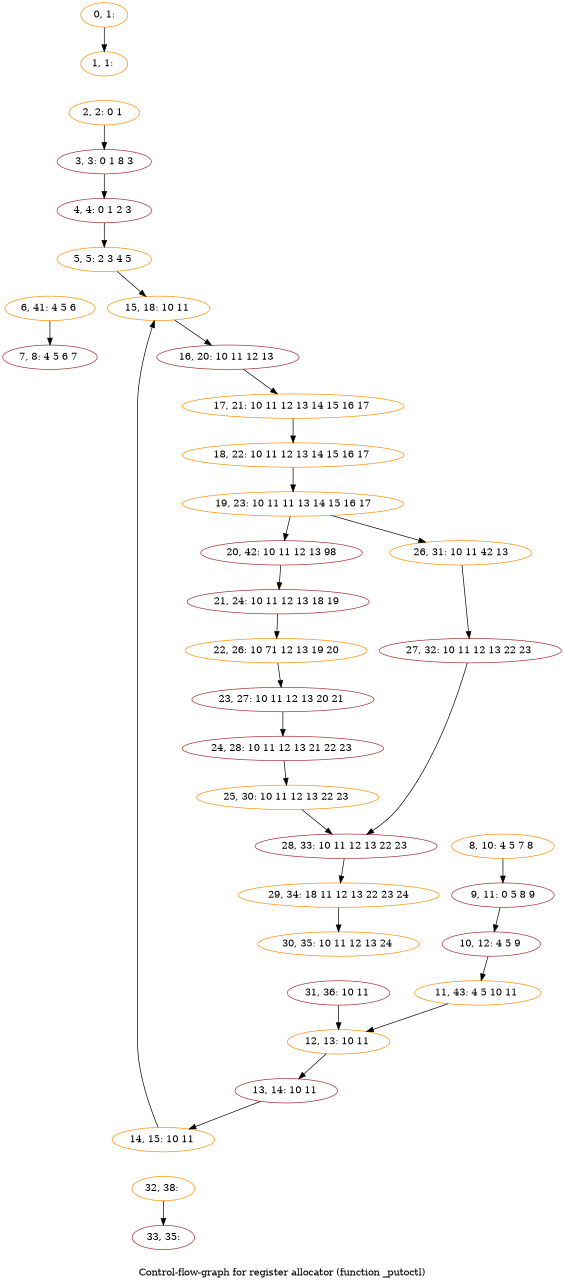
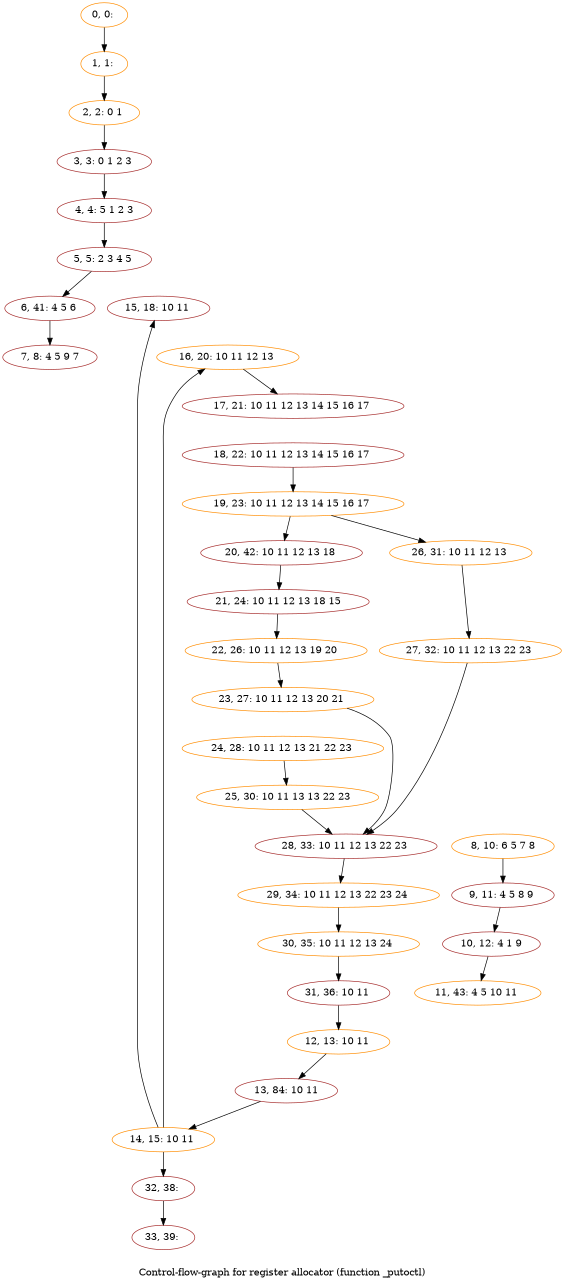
node "0, 1:": label "0, 1:" -> "0, 0:"
edge "1, 1:" -> "2, 2: 0 1": added
node "3, 3: 0 1 8 3": label "3, 3: 0 1 8 3" -> "3, 3: 0 1 2 3"
node "4, 4: 0 1 2 3": label "4, 4: 0 1 2 3" -> "4, 4: 5 1 2 3"
node "5, 5: 2 3 4 5": color darkorange -> brown
edge "5, 5: 2 3 4 5" -> "15, 18: 10 11": now "5, 5: 2 3 4 5" -> "6, 41: 4 5 6"
node "6, 41: 4 5 6": color darkorange -> brown
node "15, 18: 10 11": color darkorange -> brown
edge "15, 18: 10 11" -> "16, 20: 10 11 12 13": now "14, 15: 10 11" -> "16, 20: 10 11 12 13"
node "7, 8: 4 5 6 7": label "7, 8: 4 5 6 7" -> "7, 8: 4 5 9 7"
node "16, 20: 10 11 12 13": color brown -> darkorange
node "17, 21: 10 11 12 13 14 15 16 17": color darkorange -> brown
edge "17, 21: 10 11 12 13 14 15 16 17" -> "18, 22: 10 11 12 13 14 15 16 17": removed
node "18, 22: 10 11 12 13 14 15 16 17": color darkorange -> brown
node "19, 23: 10 11 11 13 14 15 16 17": label "19, 23: 10 11 11 13 14 15 16 17" -> "19, 23: 10 11 12 13 14 15 16 17"
node "20, 42: 10 11 12 13 98": label "20, 42: 10 11 12 13 98" -> "20, 42: 10 11 12 13 18"
node "26, 31: 10 11 42 13": label "26, 31: 10 11 42 13" -> "26, 31: 10 11 12 13"
node "21, 24: 10 11 12 13 18 19": label "21, 24: 10 11 12 13 18 19" -> "21, 24: 10 11 12 13 18 15"
node "22, 26: 10 71 12 13 19 20": label "22, 26: 10 71 12 13 19 20" -> "22, 26: 10 11 12 13 19 20"
node "27, 32: 10 11 12 13 22 23": color brown -> darkorange
node "23, 27: 10 11 12 13 20 21": color brown -> darkorange
edge "23, 27: 10 11 12 13 20 21" -> "24, 28: 10 11 12 13 21 22 23": now "23, 27: 10 11 12 13 20 21" -> "28, 33: 10 11 12 13 22 23"
node "24, 28: 10 11 12 13 21 22 23": color brown -> darkorange
node "25, 30: 10 11 12 13 22 23": label "25, 30: 10 11 12 13 22 23" -> "25, 30: 10 11 13 13 22 23"
node "8, 10: 4 5 7 8": label "8, 10: 4 5 7 8" -> "8, 10: 6 5 7 8"
node "29, 34: 18 11 12 13 22 23 24": label "29, 34: 18 11 12 13 22 23 24" -> "29, 34: 10 11 12 13 22 23 24"
node "9, 11: 0 5 8 9": label "9, 11: 0 5 8 9" -> "9, 11: 4 5 8 9"
node "10, 12: 4 5 9": label "10, 12: 4 5 9" -> "10, 12: 4 1 9"
edge "30, 35: 10 11 12 13 24" -> "31, 36: 10 11": added
edge "11, 43: 4 5 10 11" -> "12, 13: 10 11": removed
node "13, 14: 10 11": label "13, 14: 10 11" -> "13, 84: 10 11"
edge "14, 15: 10 11" -> "32, 38:": added
node "32, 38:": color darkorange -> brown
node "33, 35:": label "33, 35:" -> "33, 39:"
